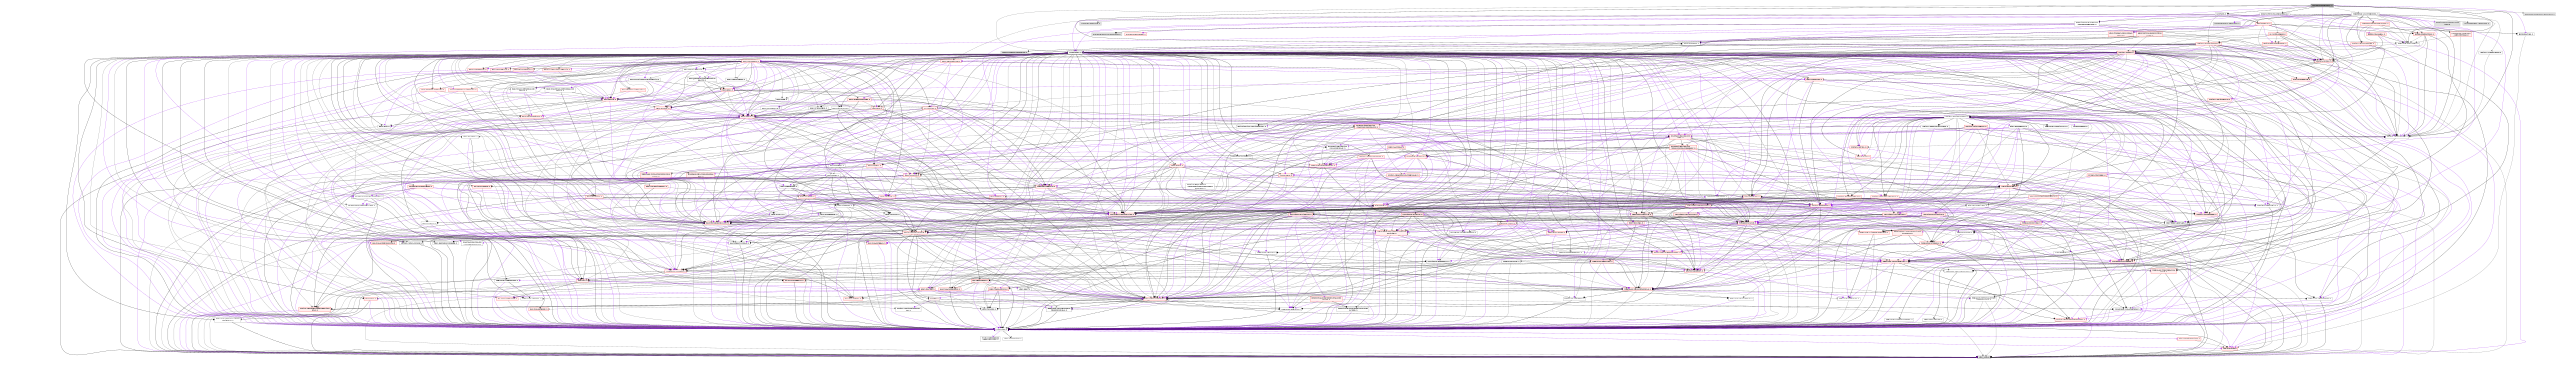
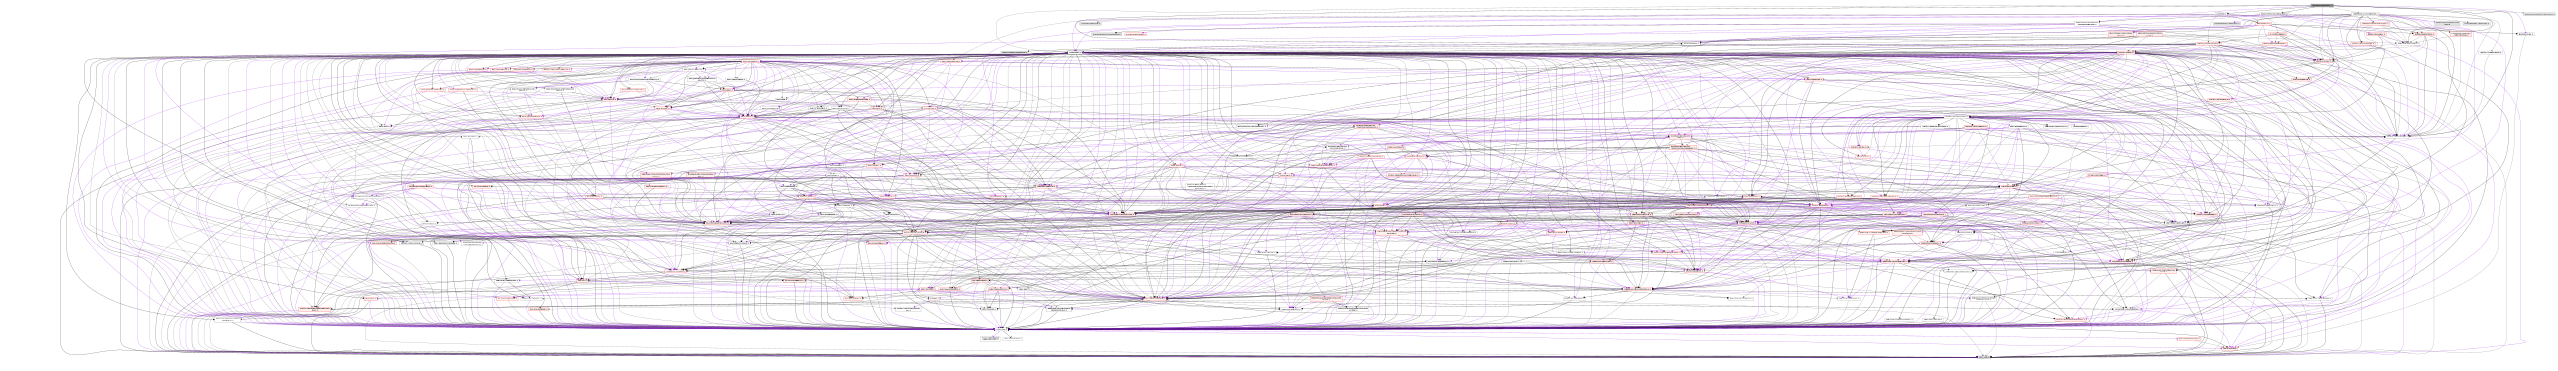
node "Templates/RemoveExtent.h": label "Templates/RemoveExtent.h" -> "Templates/AutomationEvent.h"
edge "Templates/IsArithmetic.h" -> "CoreTypes.h": removed
